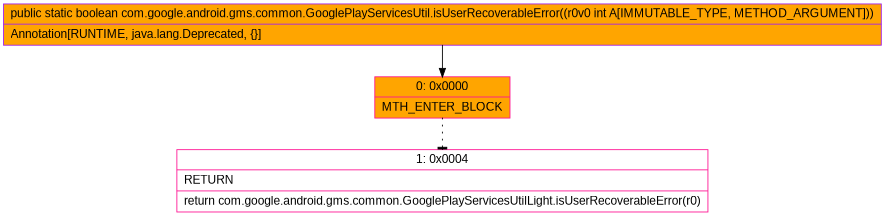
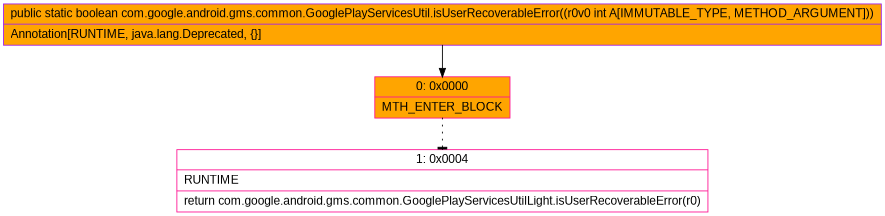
node "1: 0x0004": text "RETURN" -> "RUNTIME"
